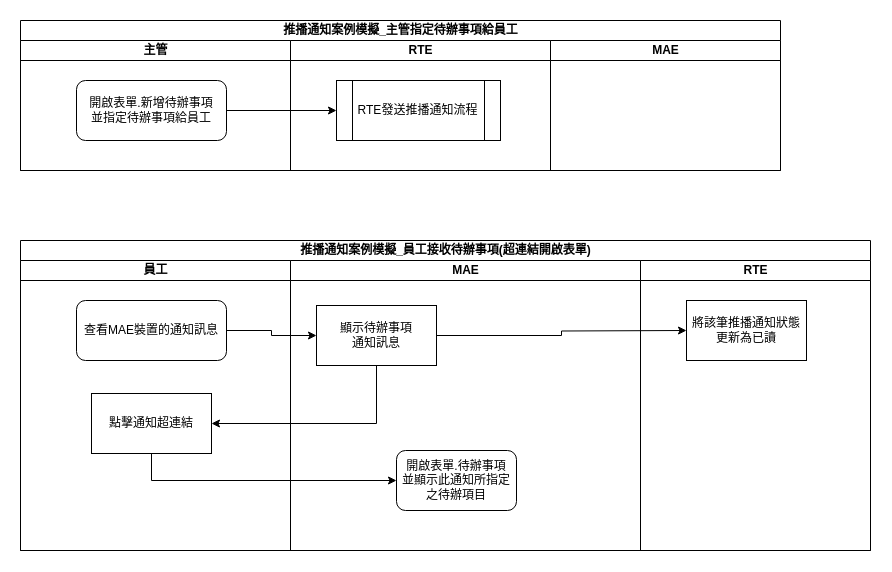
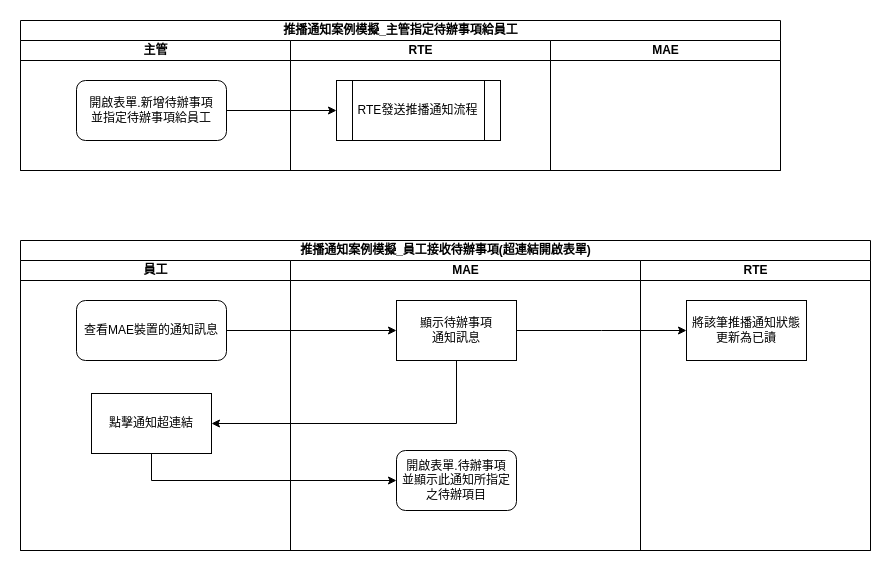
node "顯示待辦事項 通知訊息": moved (377, 336) -> (457, 331)
